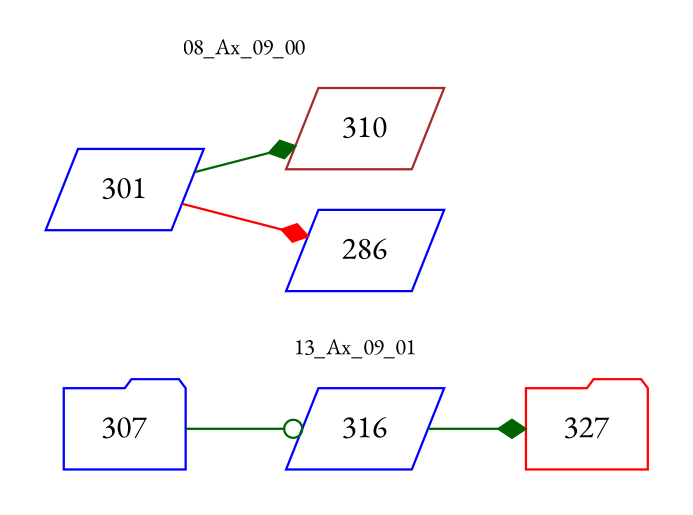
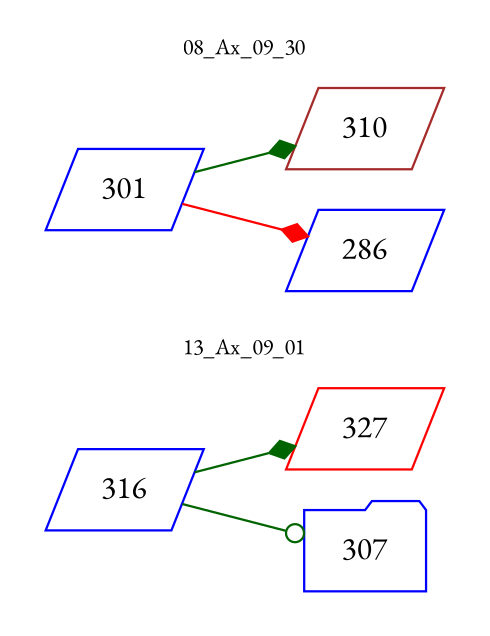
cluster "08_Ax_09_00": label "08_Ax_09_00" -> "08_Ax_09_30"
edge "307" -> "316": reversed
node "327": shape folder -> parallelogram
